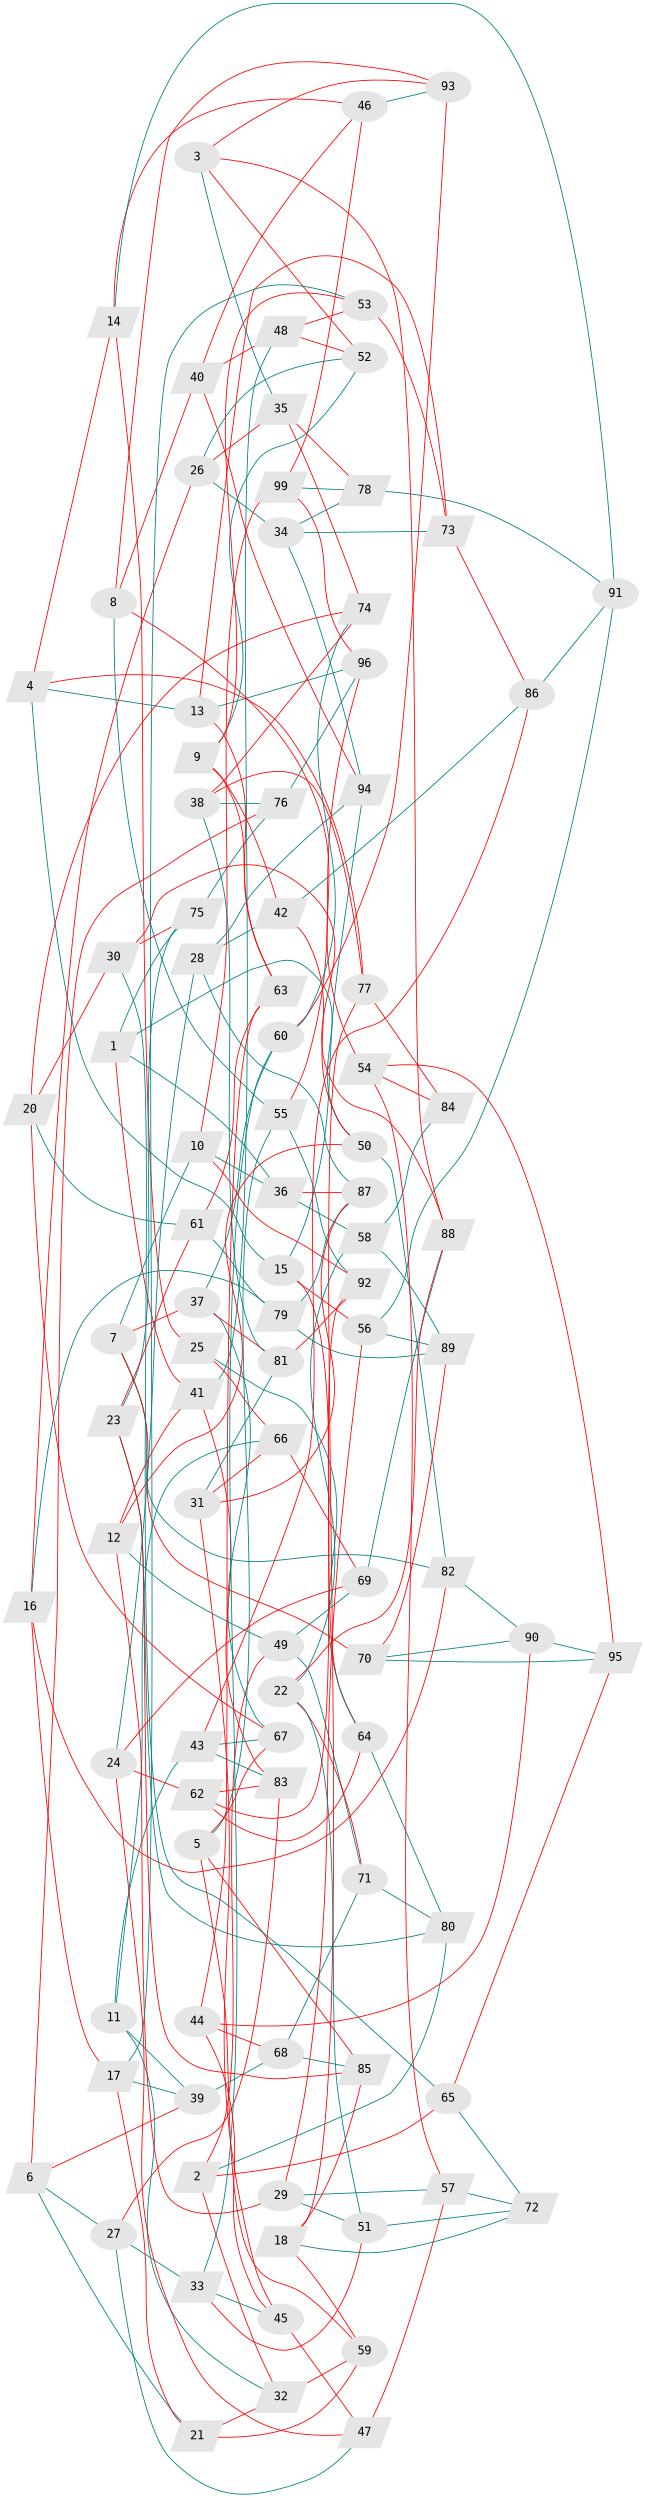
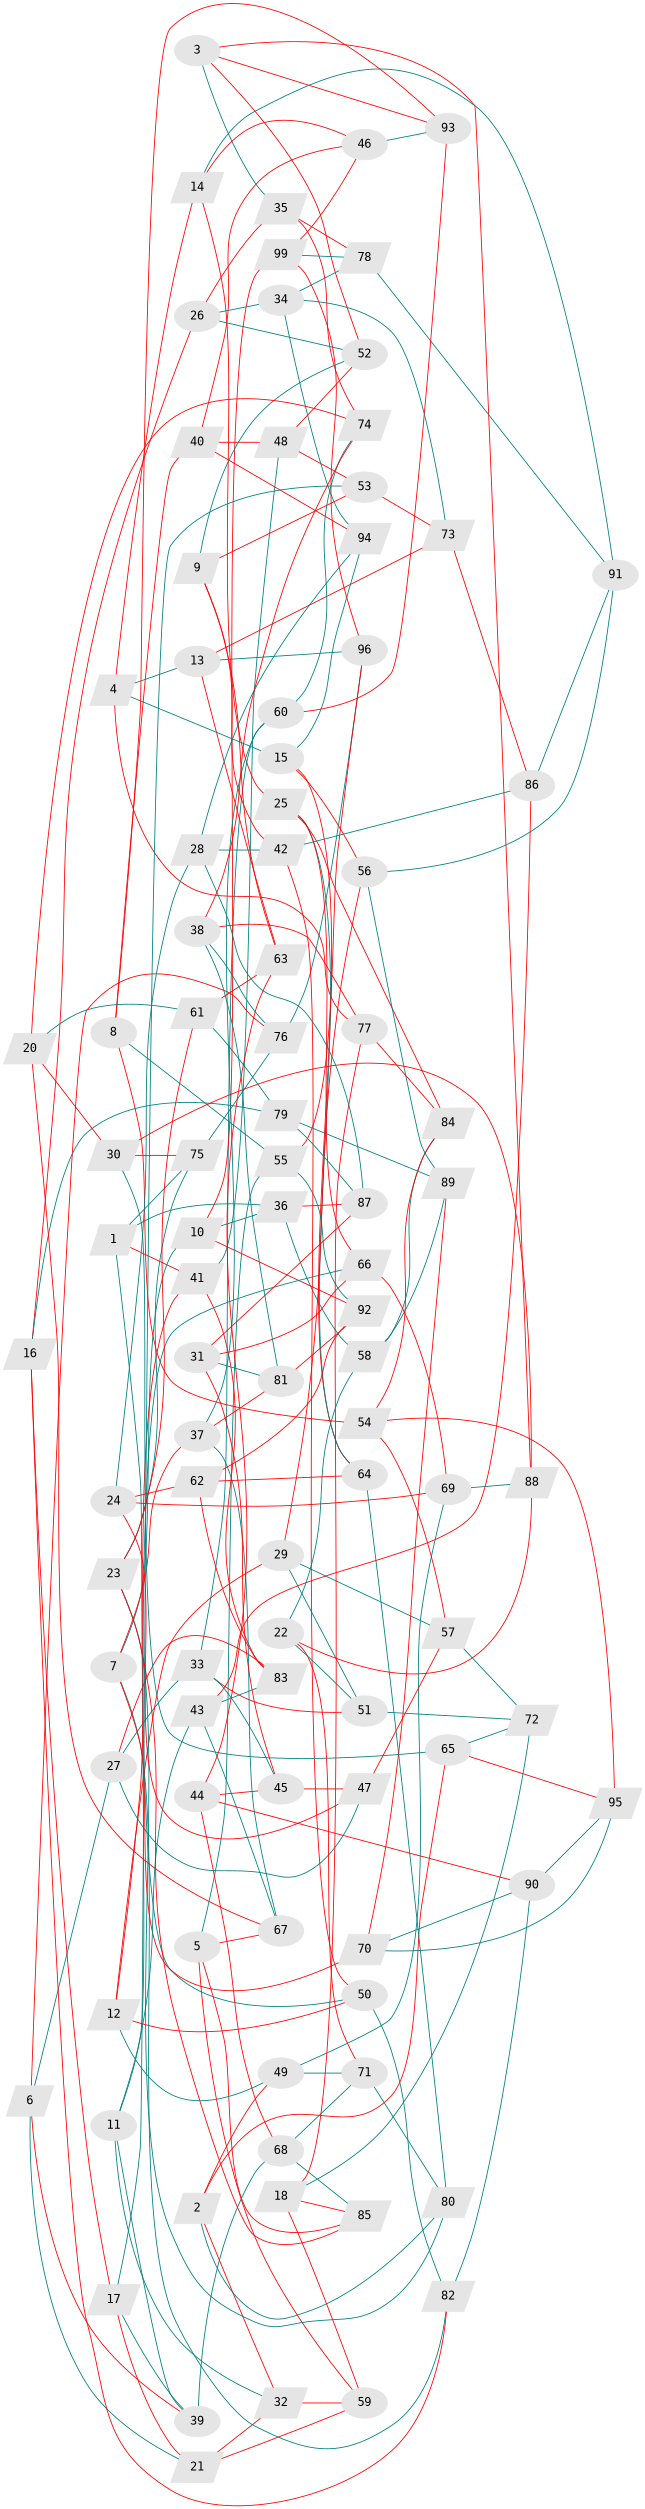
edge "25" -- "84": added
